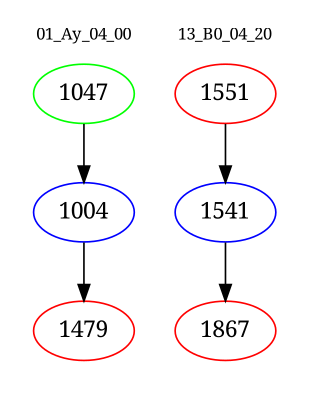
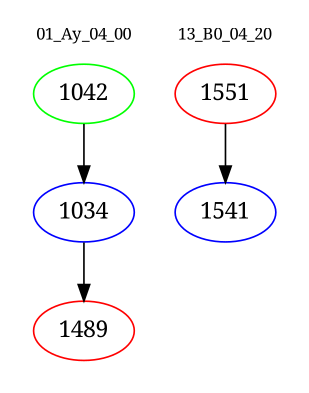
node "1047": label "1047" -> "1042"
node "1004": label "1004" -> "1034"
node "1479": label "1479" -> "1489"
node "1867": removed
